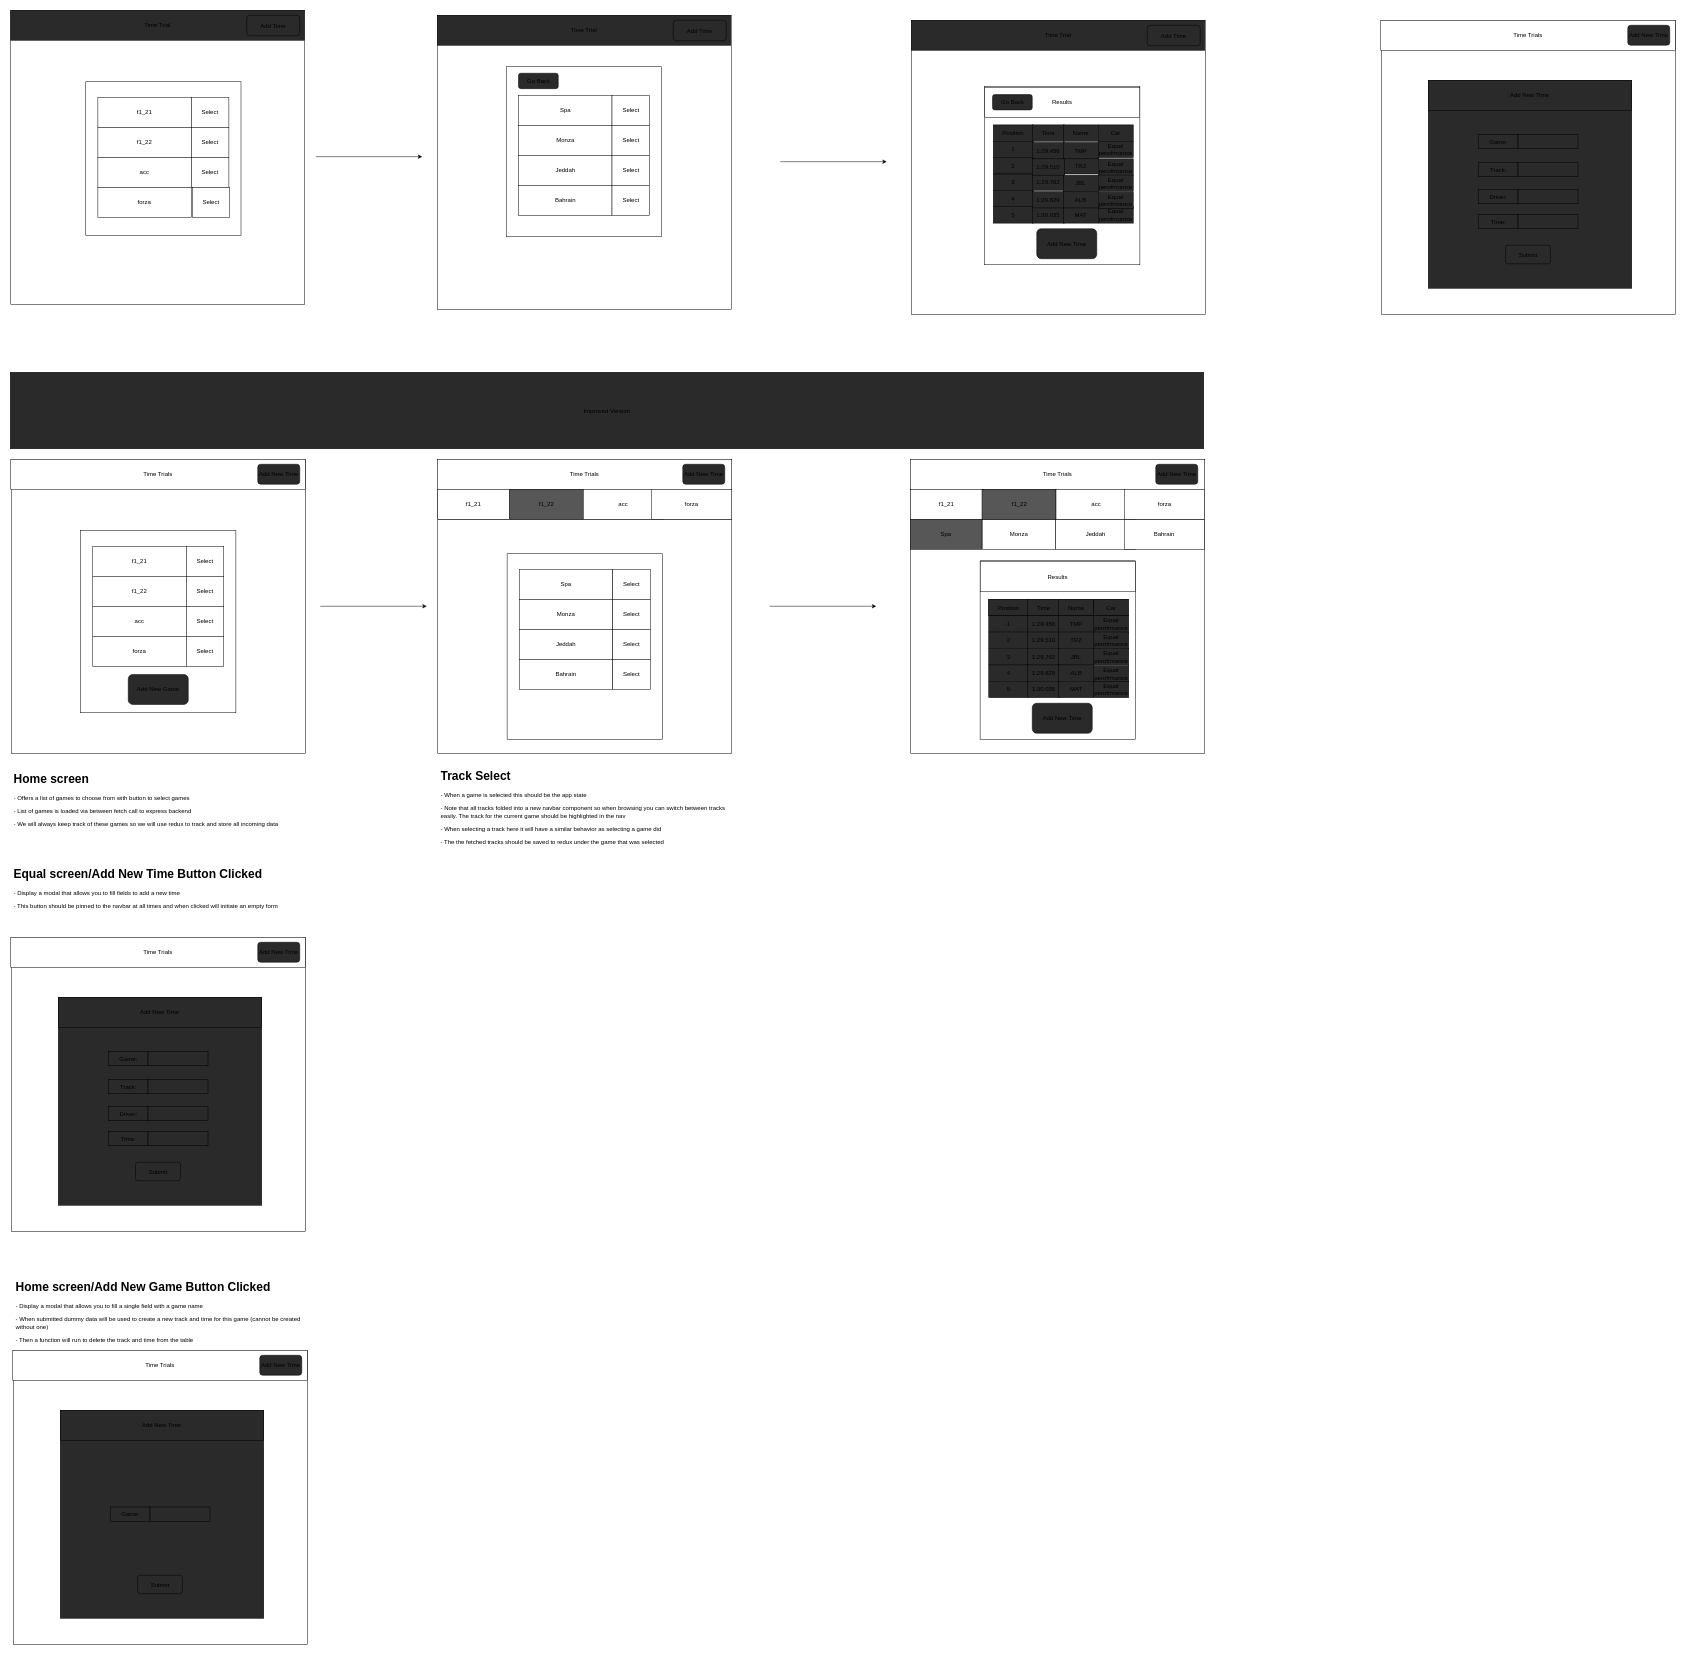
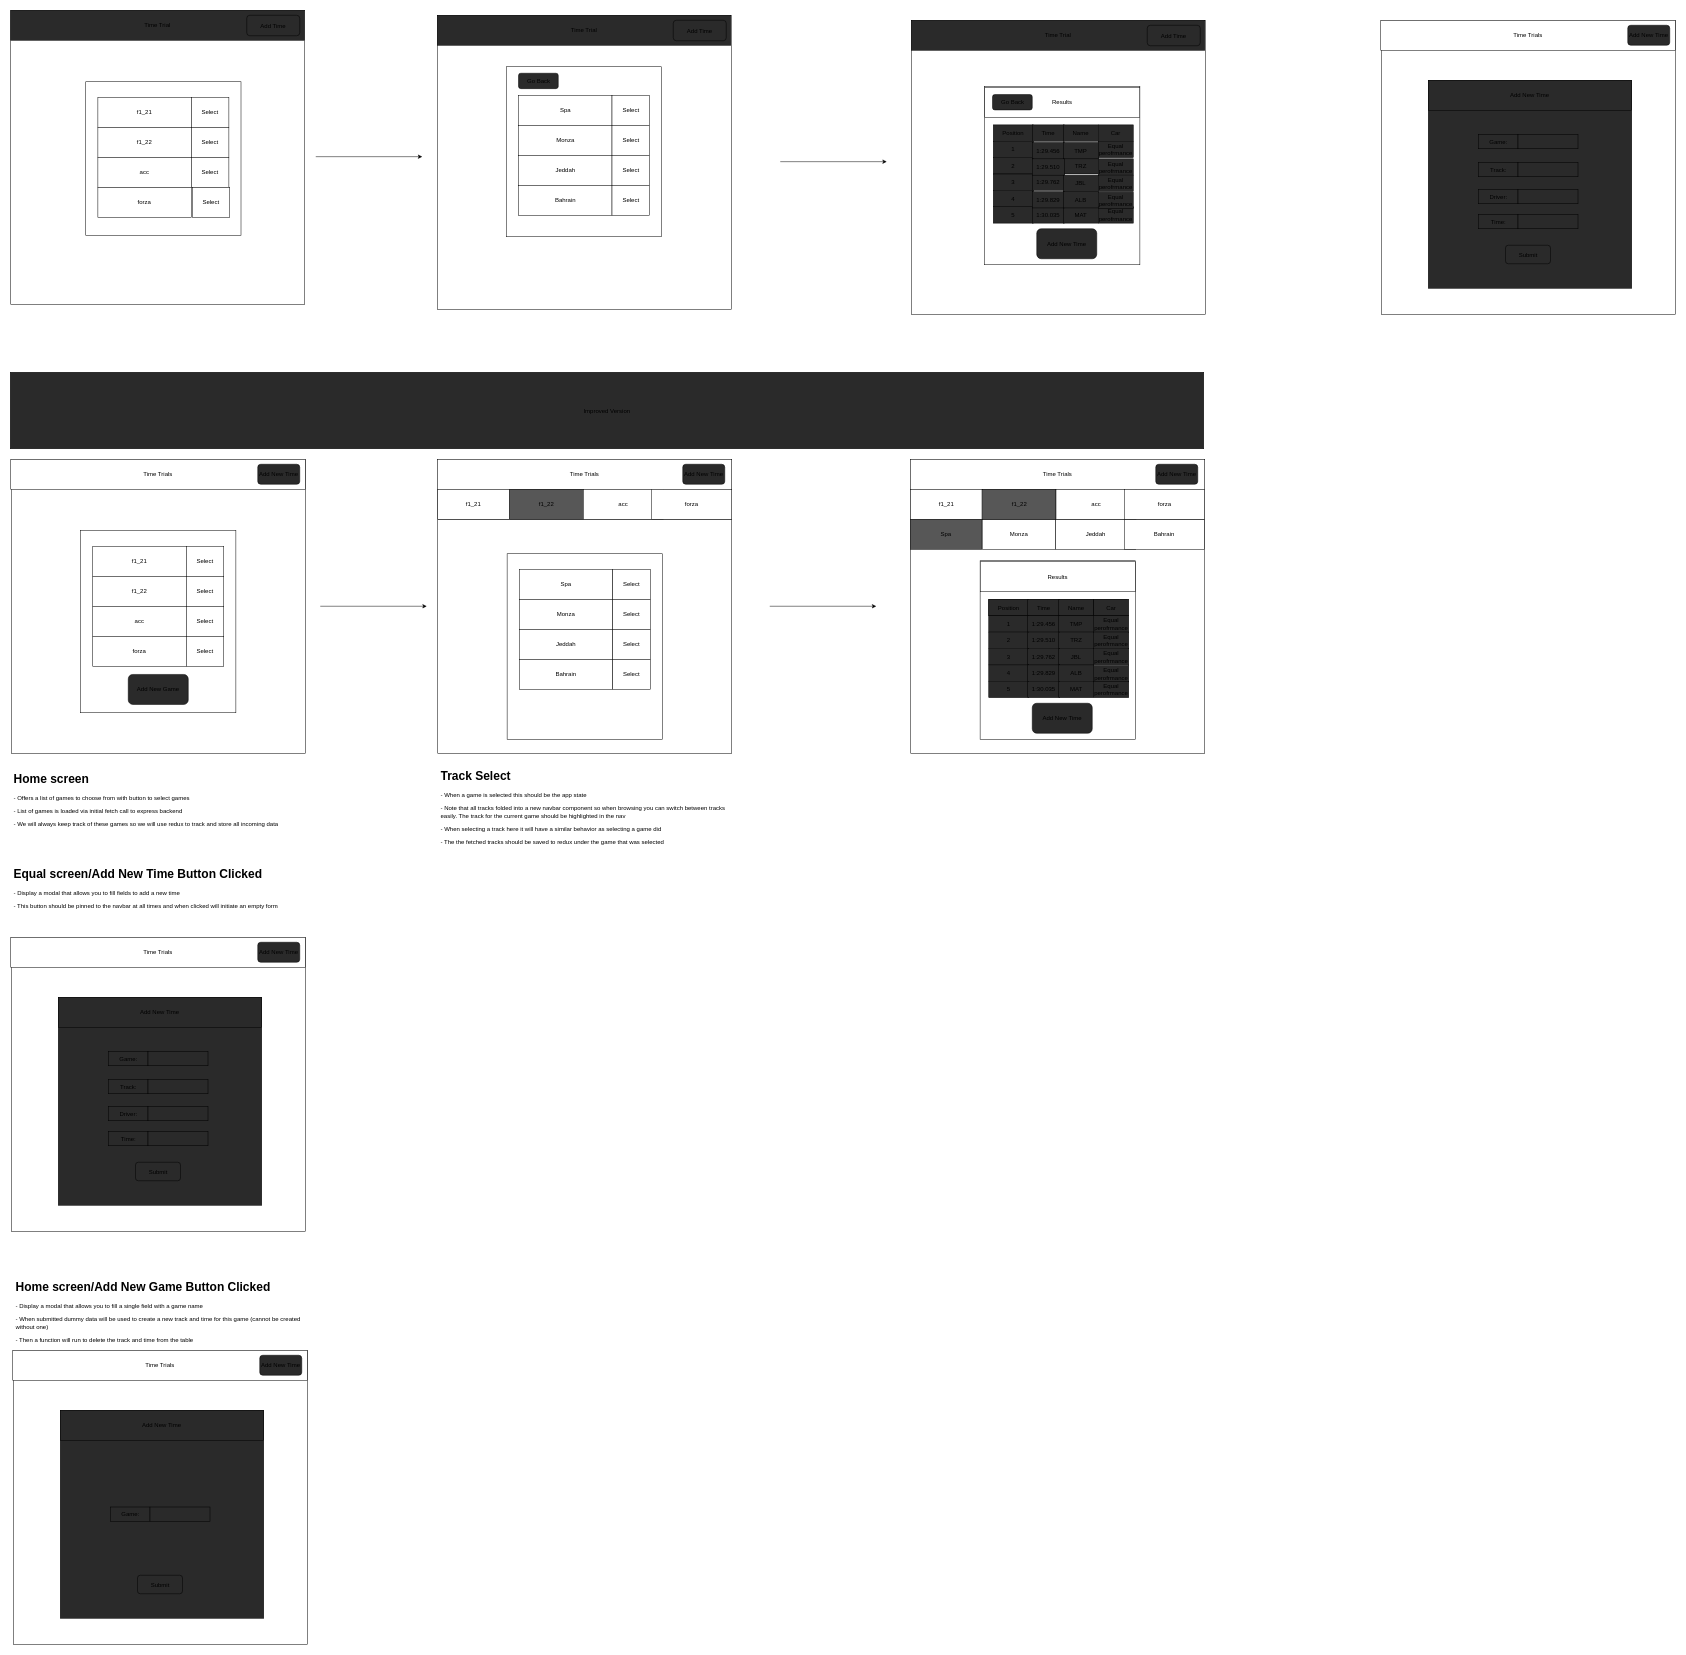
node "Home screen- Offers a list of games to choose from with button to select games - List of games is loaded via between fetch call to express backend - We will always keep track of these games so we will use redux to track and store all incoming data": label "Home screen- Offers a list of games to choose from with button to select games - List of games is loaded via between fetch call to express backend - We will always keep track of these games so we will use redux to track and store all incoming data" -> "Home screen- Offers a list of games to choose from with button to select games - List of games is loaded via initial fetch call to express backend - We will always keep track of these games so we will use redux to track and store all incoming data"
